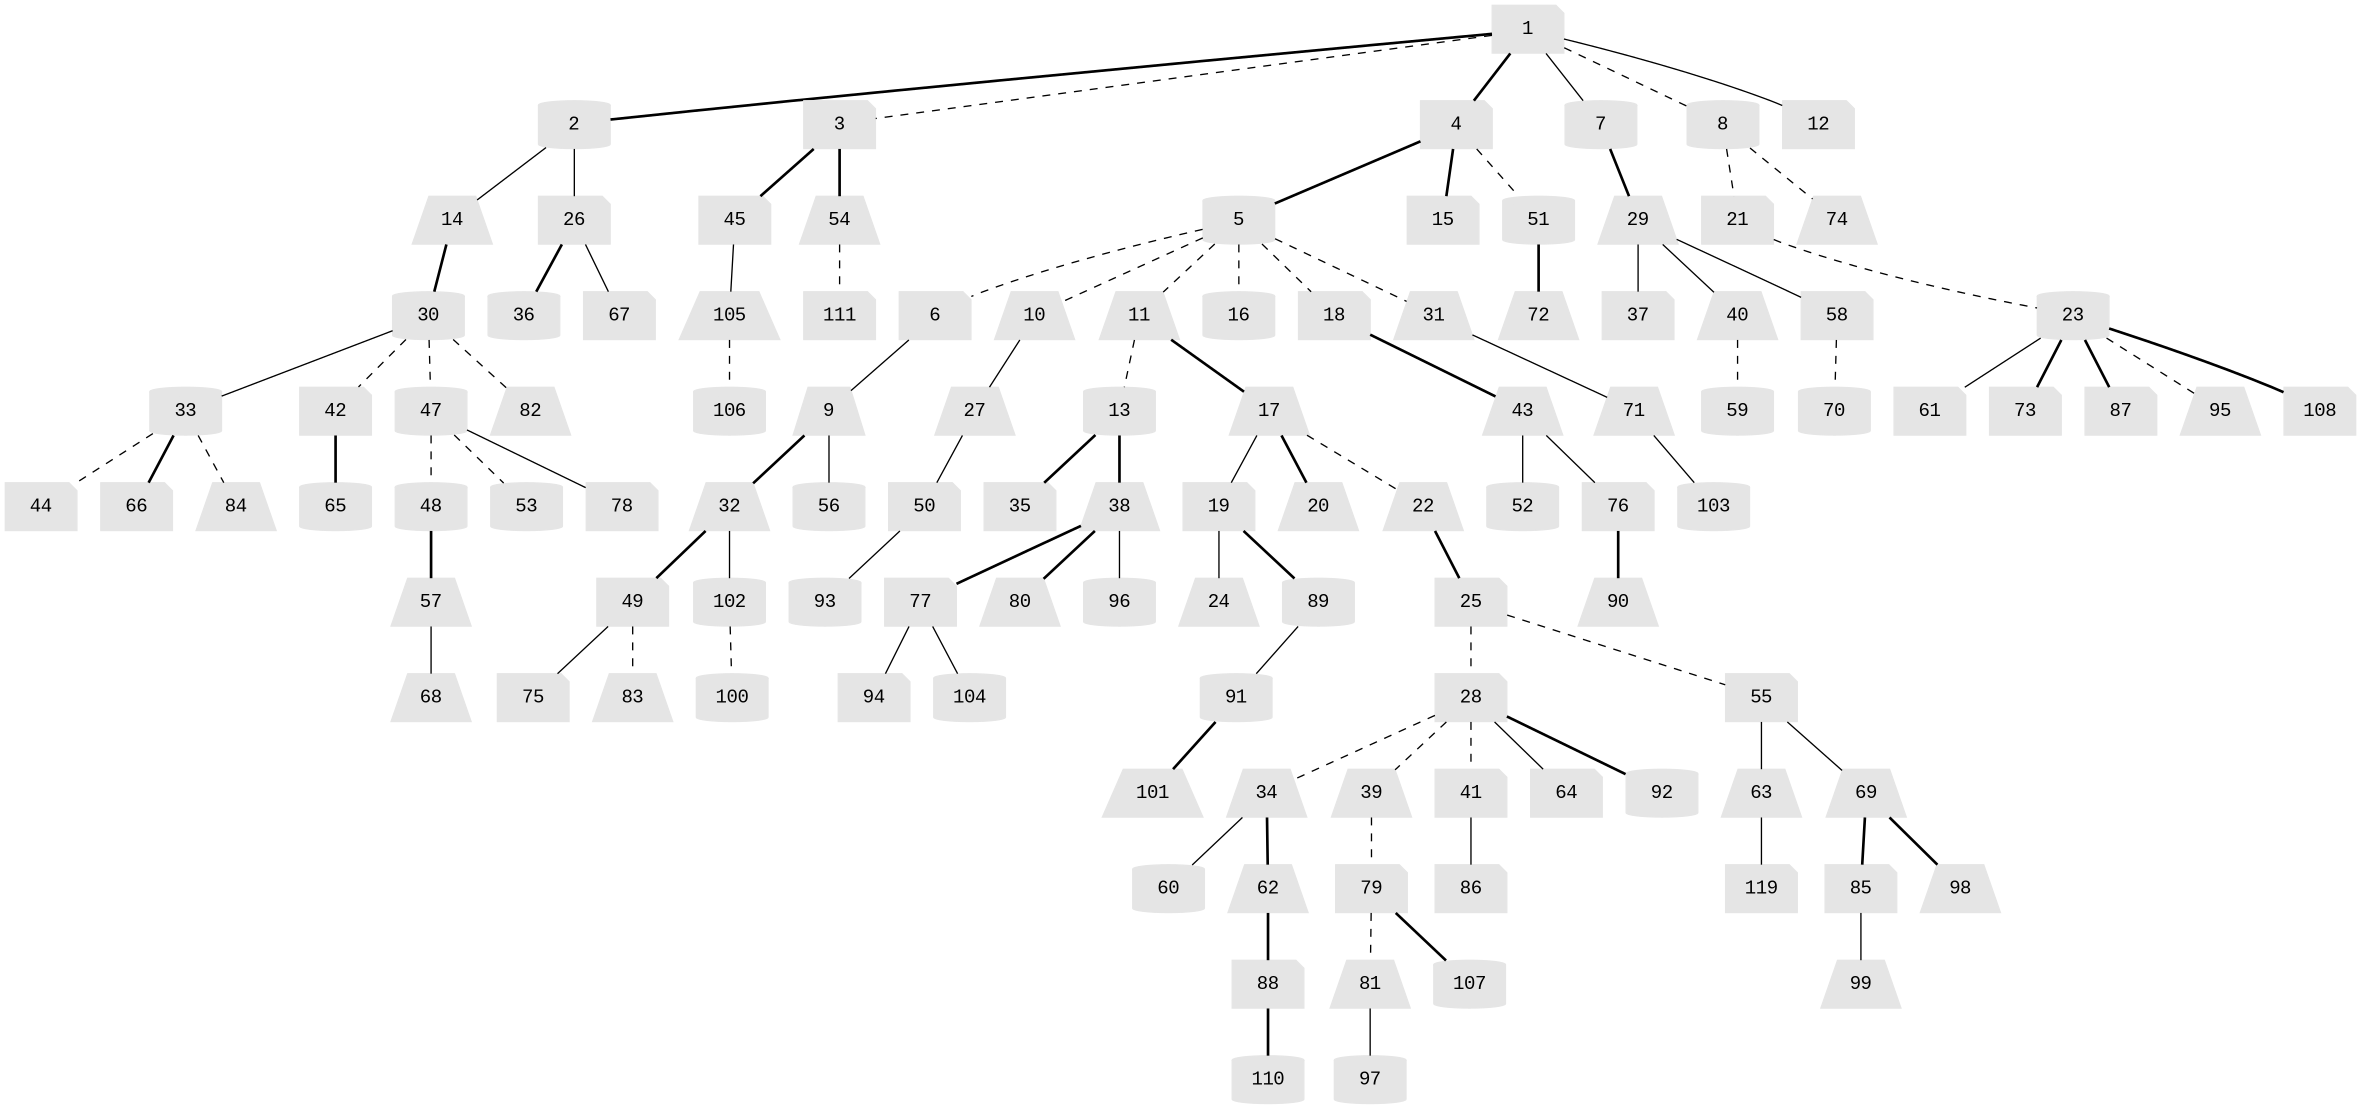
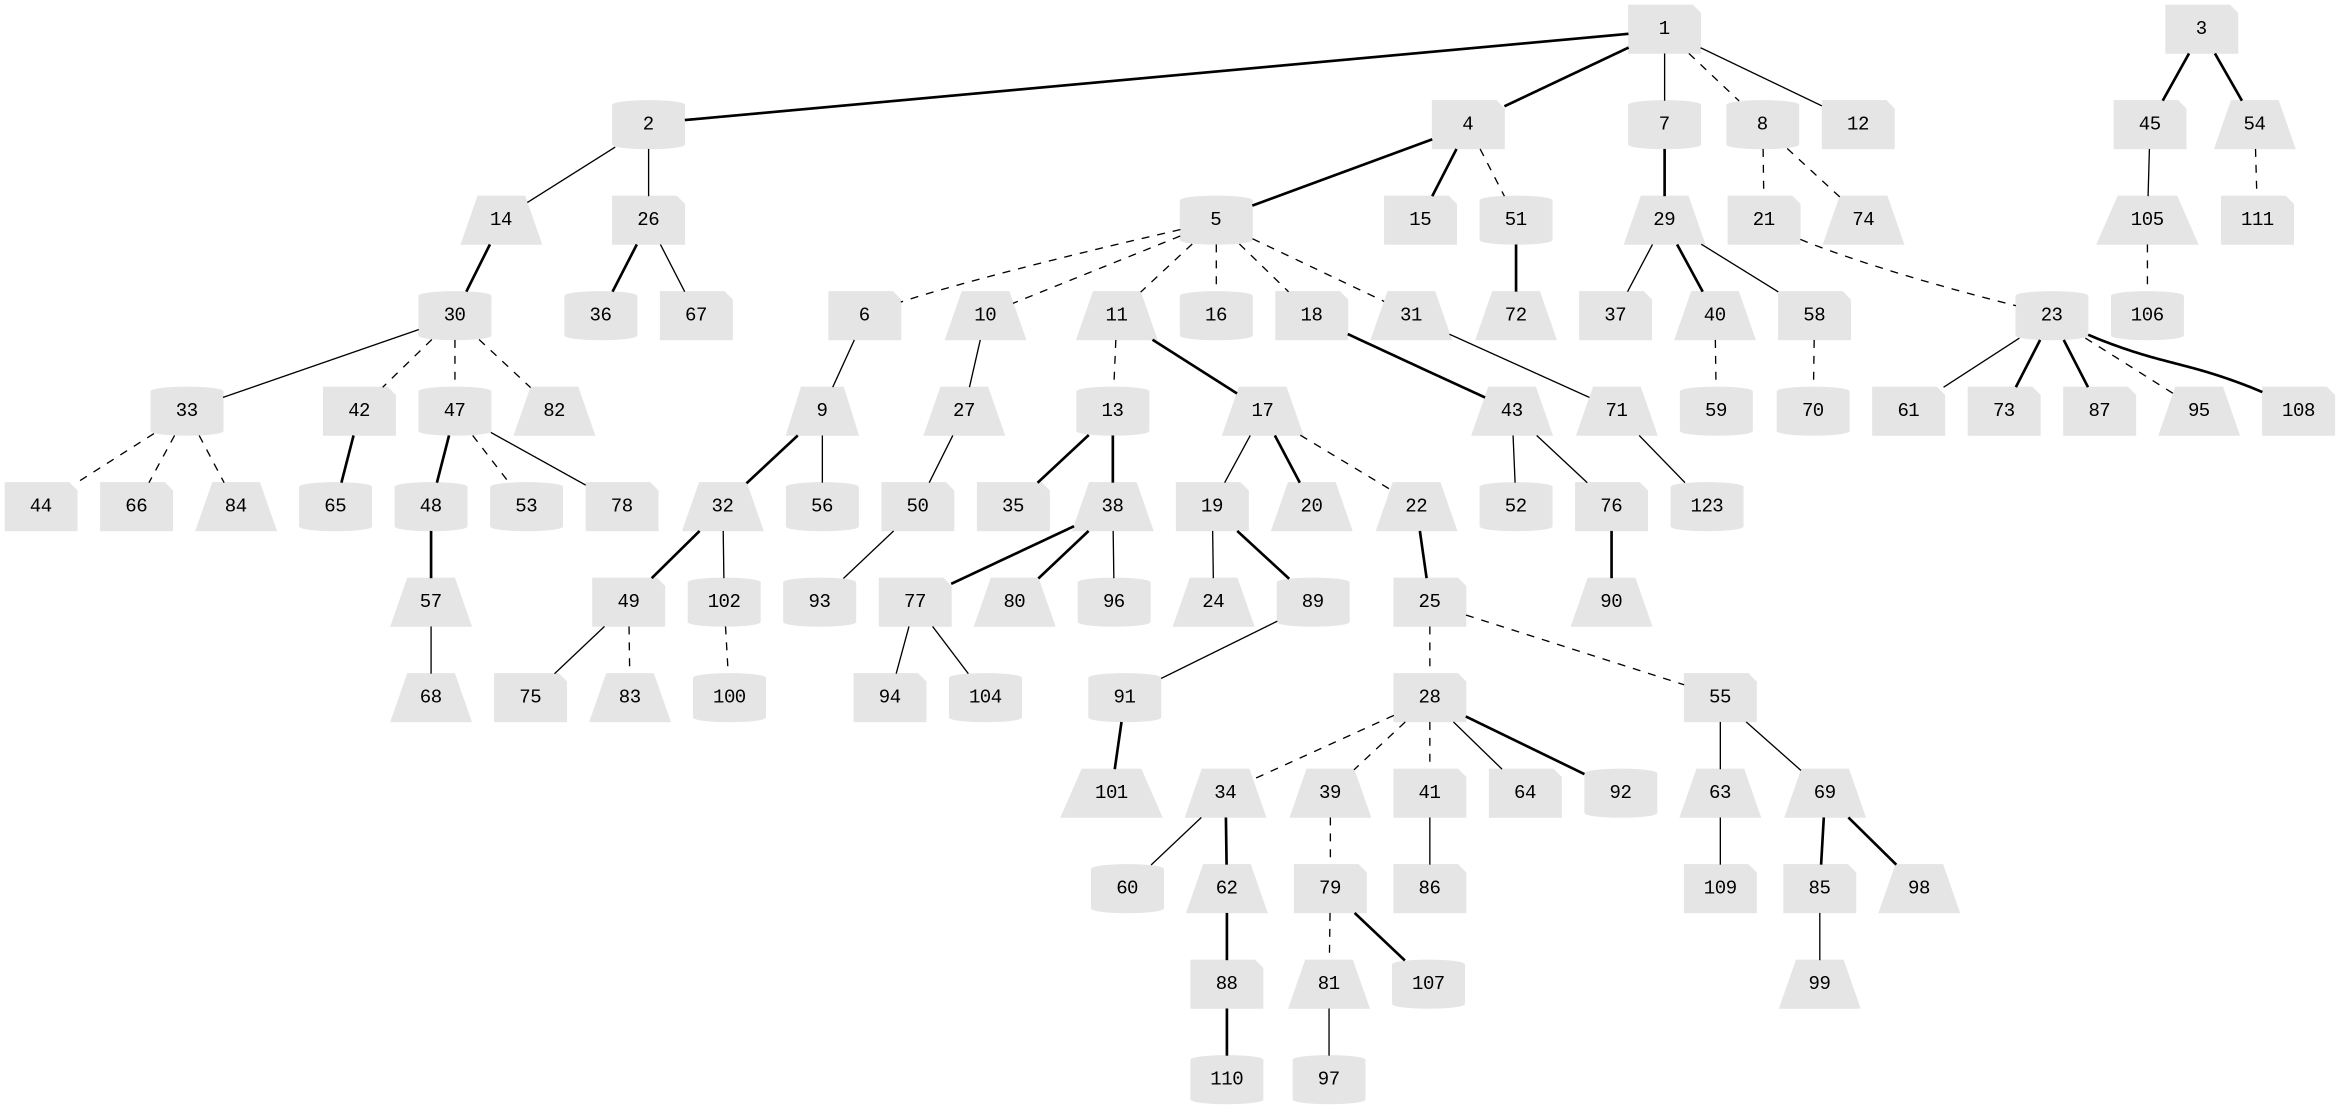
edge "1" -- "3": removed
edge "29" -- "40": style solid -> bold
edge "33" -- "66": style bold -> dashed
edge "47" -- "48": style dashed -> bold
node "103": label "103" -> "123"
node "119": label "119" -> "109"
